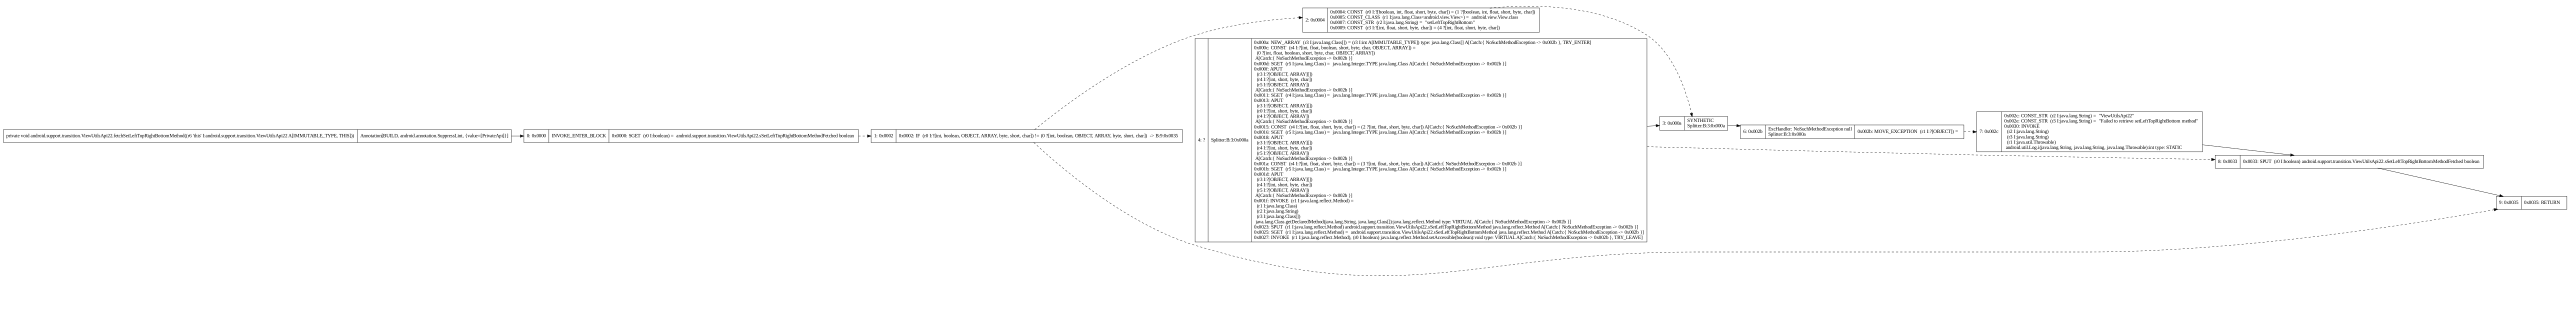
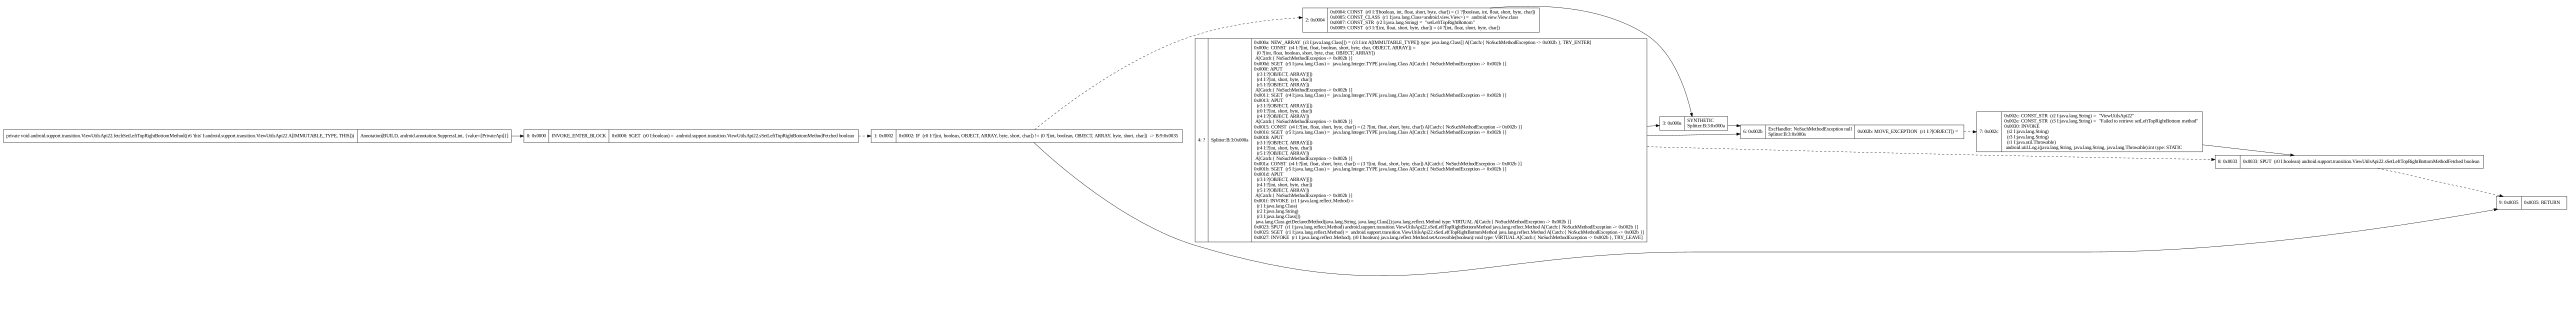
edge "2: 0x0004" -> "3: 0x000a": style dashed -> solid
edge "4: ?" -> "6: 0x002b": added
edge "8: 0x0033" -> "9: 0x0035": style solid -> dashed
edge "1: 0x0002" -> "9: 0x0035": style dashed -> solid
